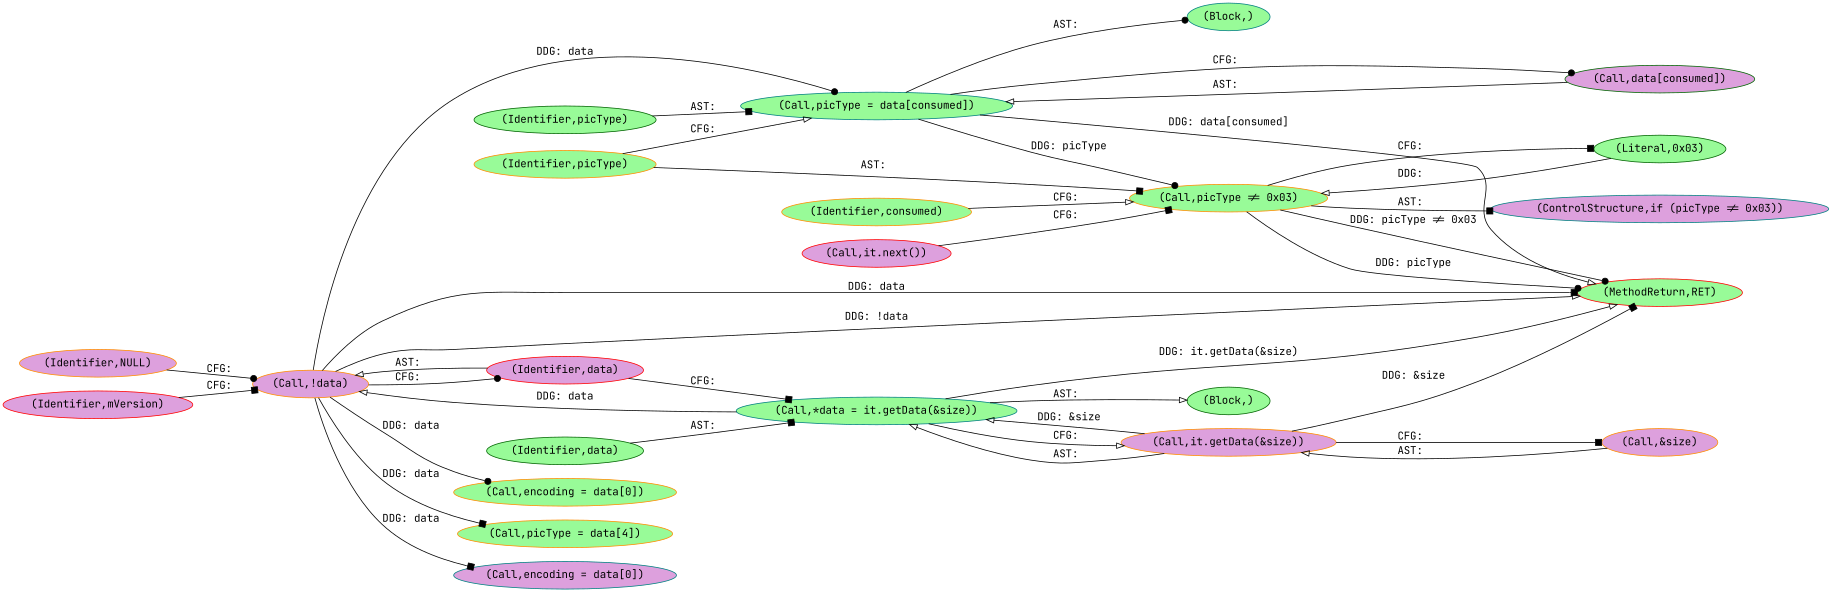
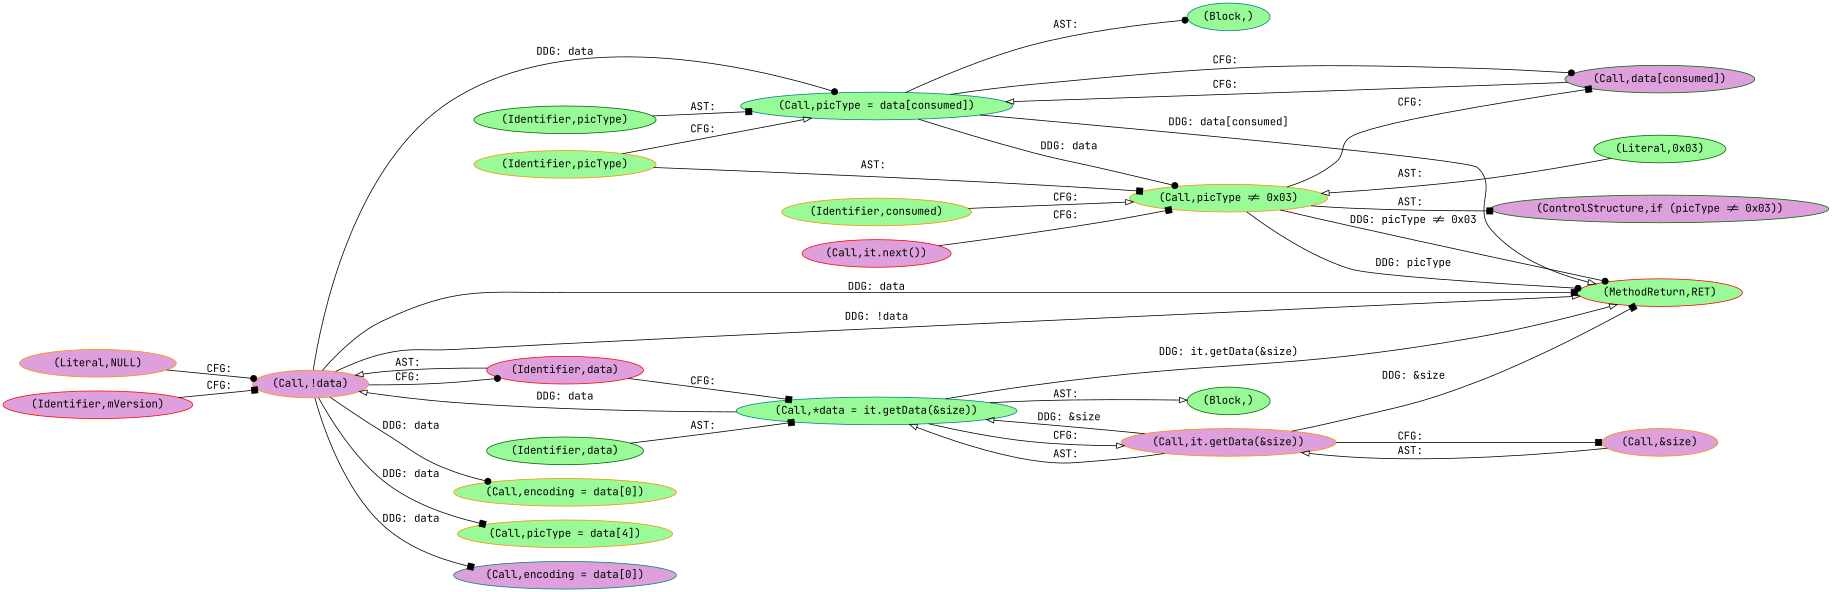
edge "(Call,data[consumed])" -> "(Call,picType = data[consumed])": label "AST: " -> "CFG: "
edge "(Call,picType = data[consumed])" -> "(Call,picType != 0x03)": label "DDG: picType" -> "DDG: data"
edge "(Call,picType != 0x03)" -> "(Literal,0x03)": now "(Call,picType != 0x03)" -> "(Call,data[consumed])"
edge "(Literal,0x03)" -> "(Call,picType != 0x03)": label "DDG: " -> "AST: "
node "(ControlStructure,if (picType != 0x03))": color teal -> darkgreen
node "(Identifier,NULL)": label "(Identifier,NULL)" -> "(Literal,NULL)"
